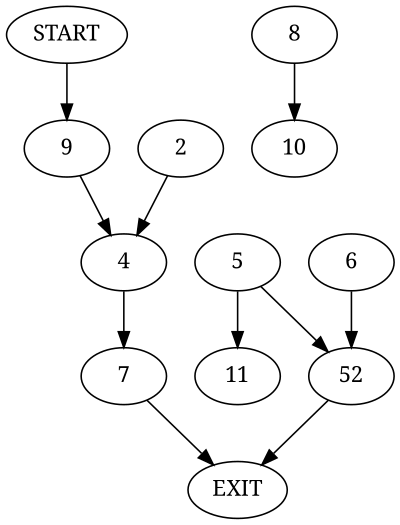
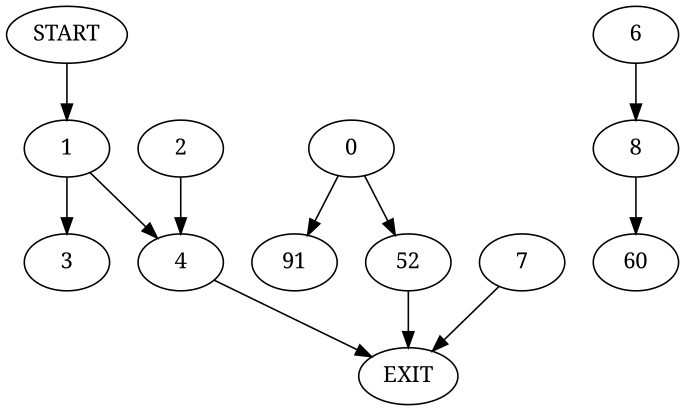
node "9": label "9" -> "1"
node "10": label "10" -> "60"
node "3": added
node "5": label "5" -> "0"
edge "4" -> "7": now "4" -> "EXIT"
edge "6" -> "52": now "6" -> "8"
node "11": label "11" -> "91"
